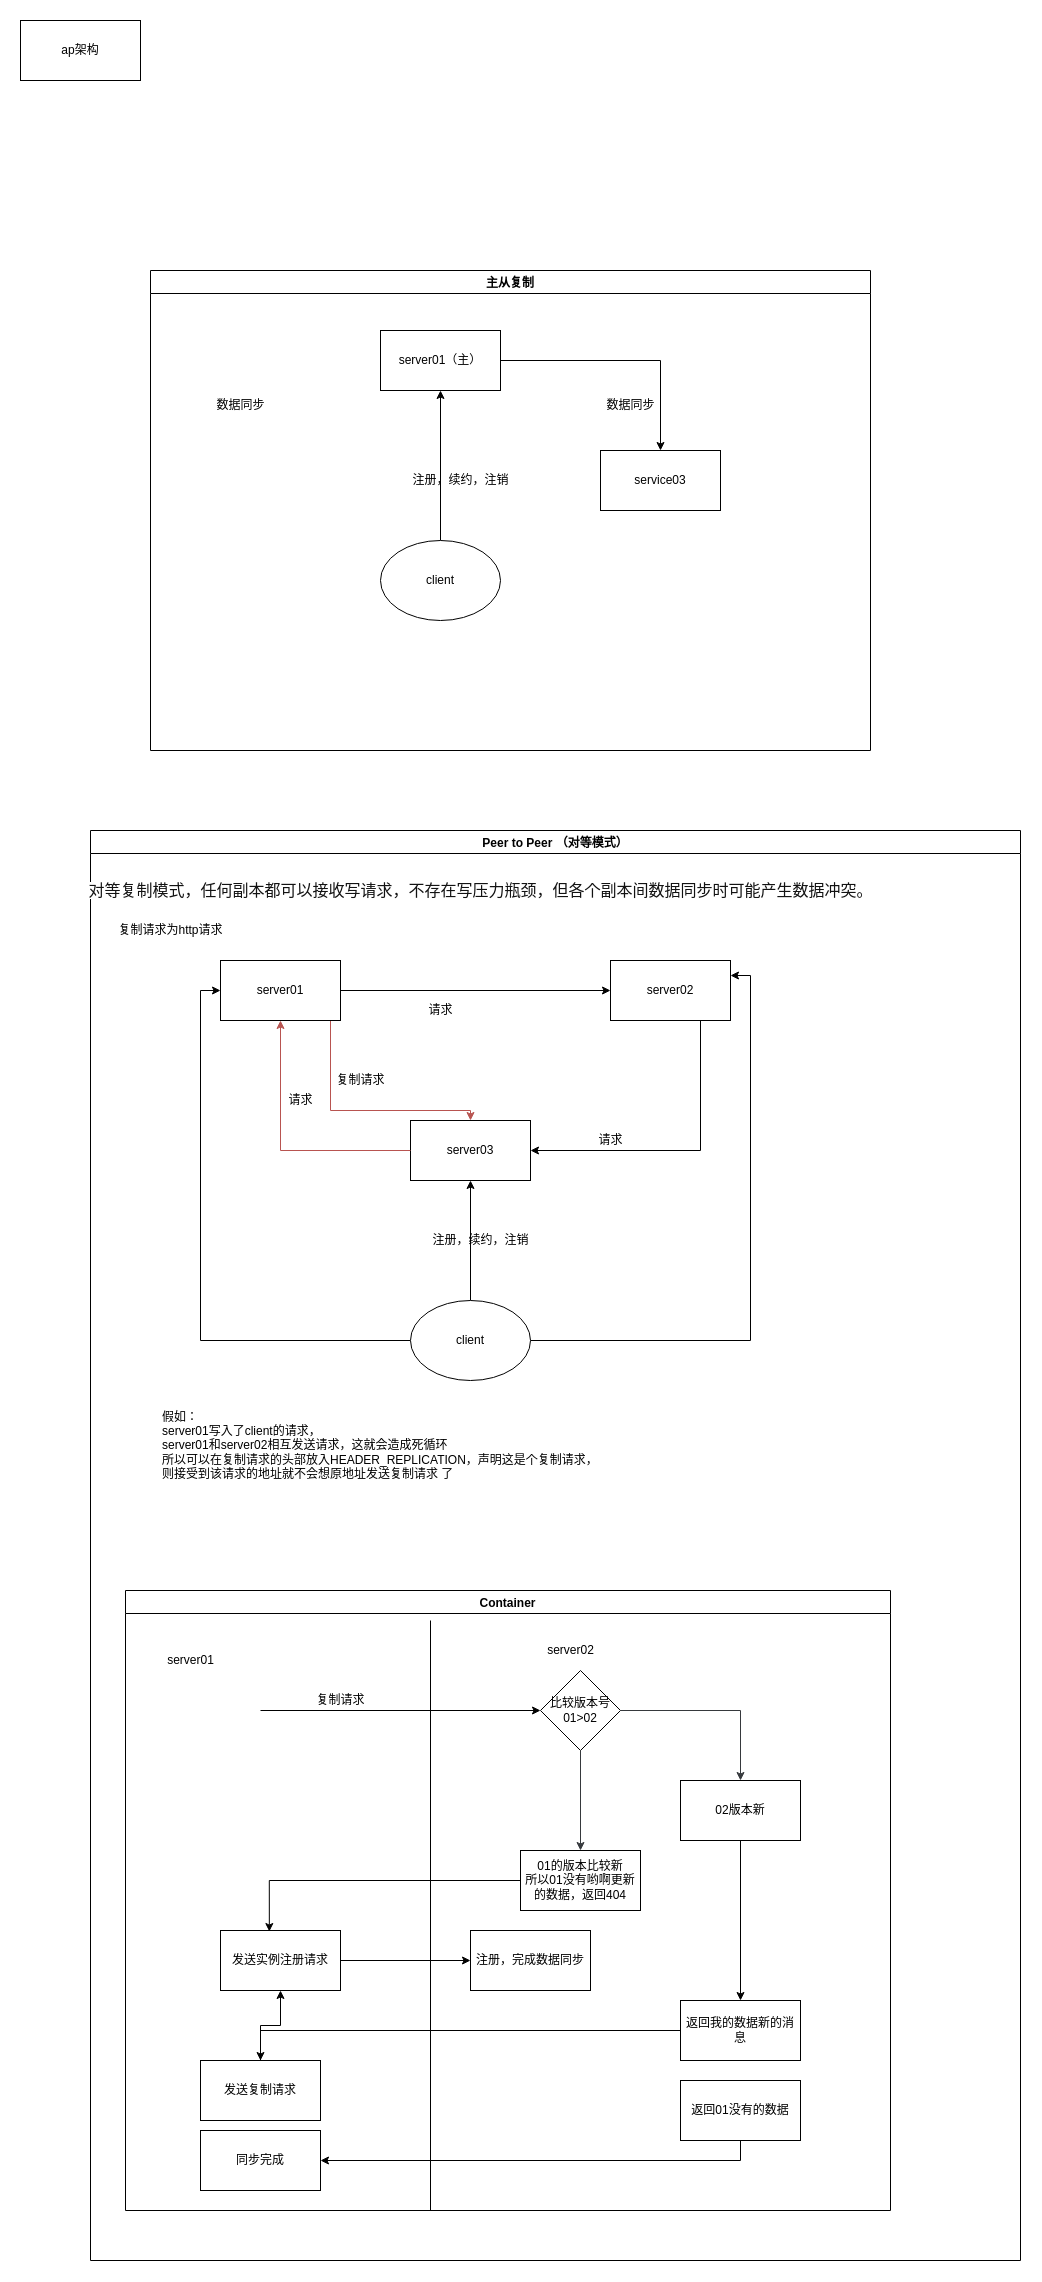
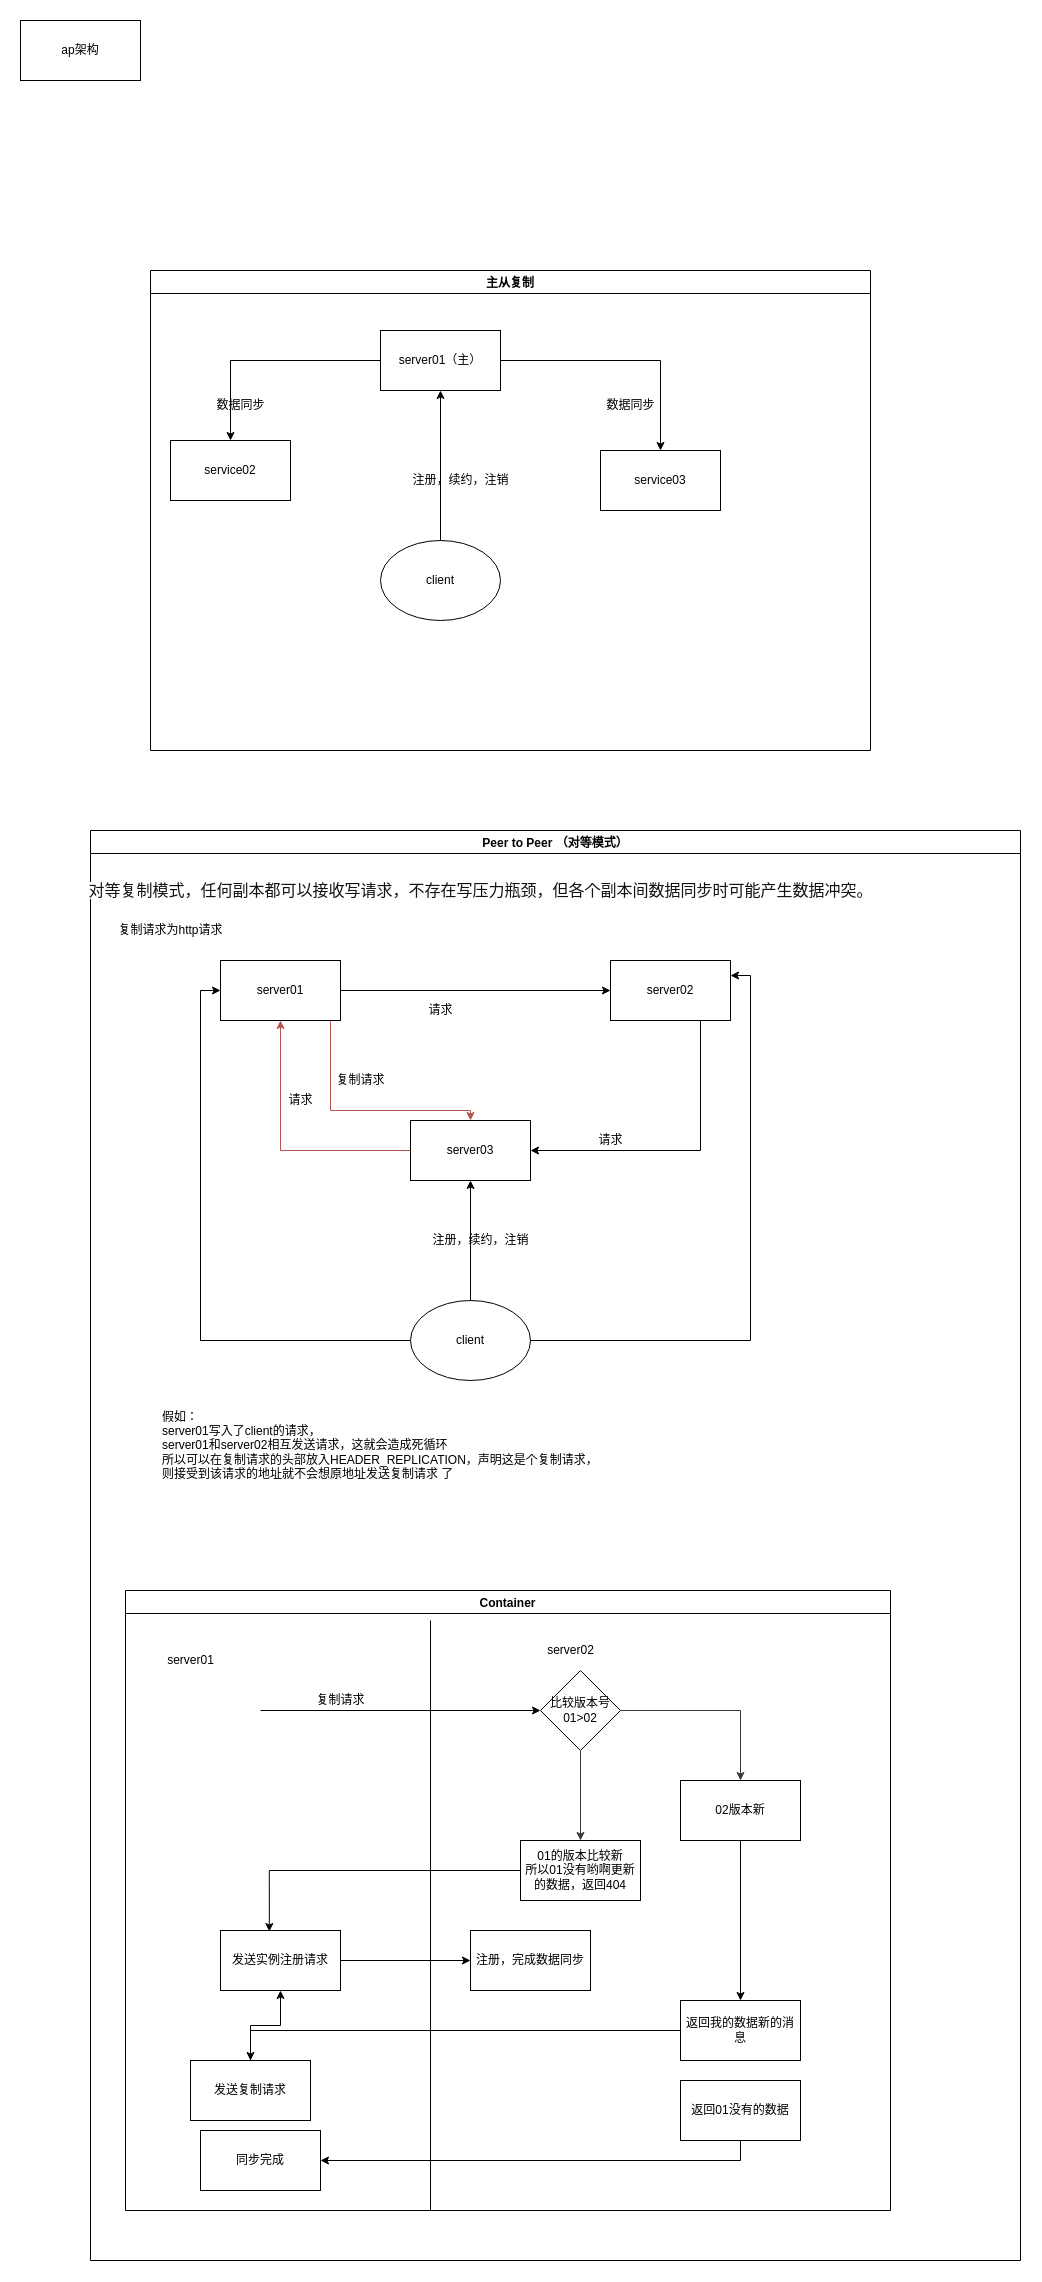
edge "server01（主）" -> "service02": added
node "service02": added
node "01的版本比较新 所以01没有哟啊更新的数据，返回404": moved (581, 1881) -> (581, 1871)
node "发送复制请求": moved (261, 2091) -> (251, 2091)
